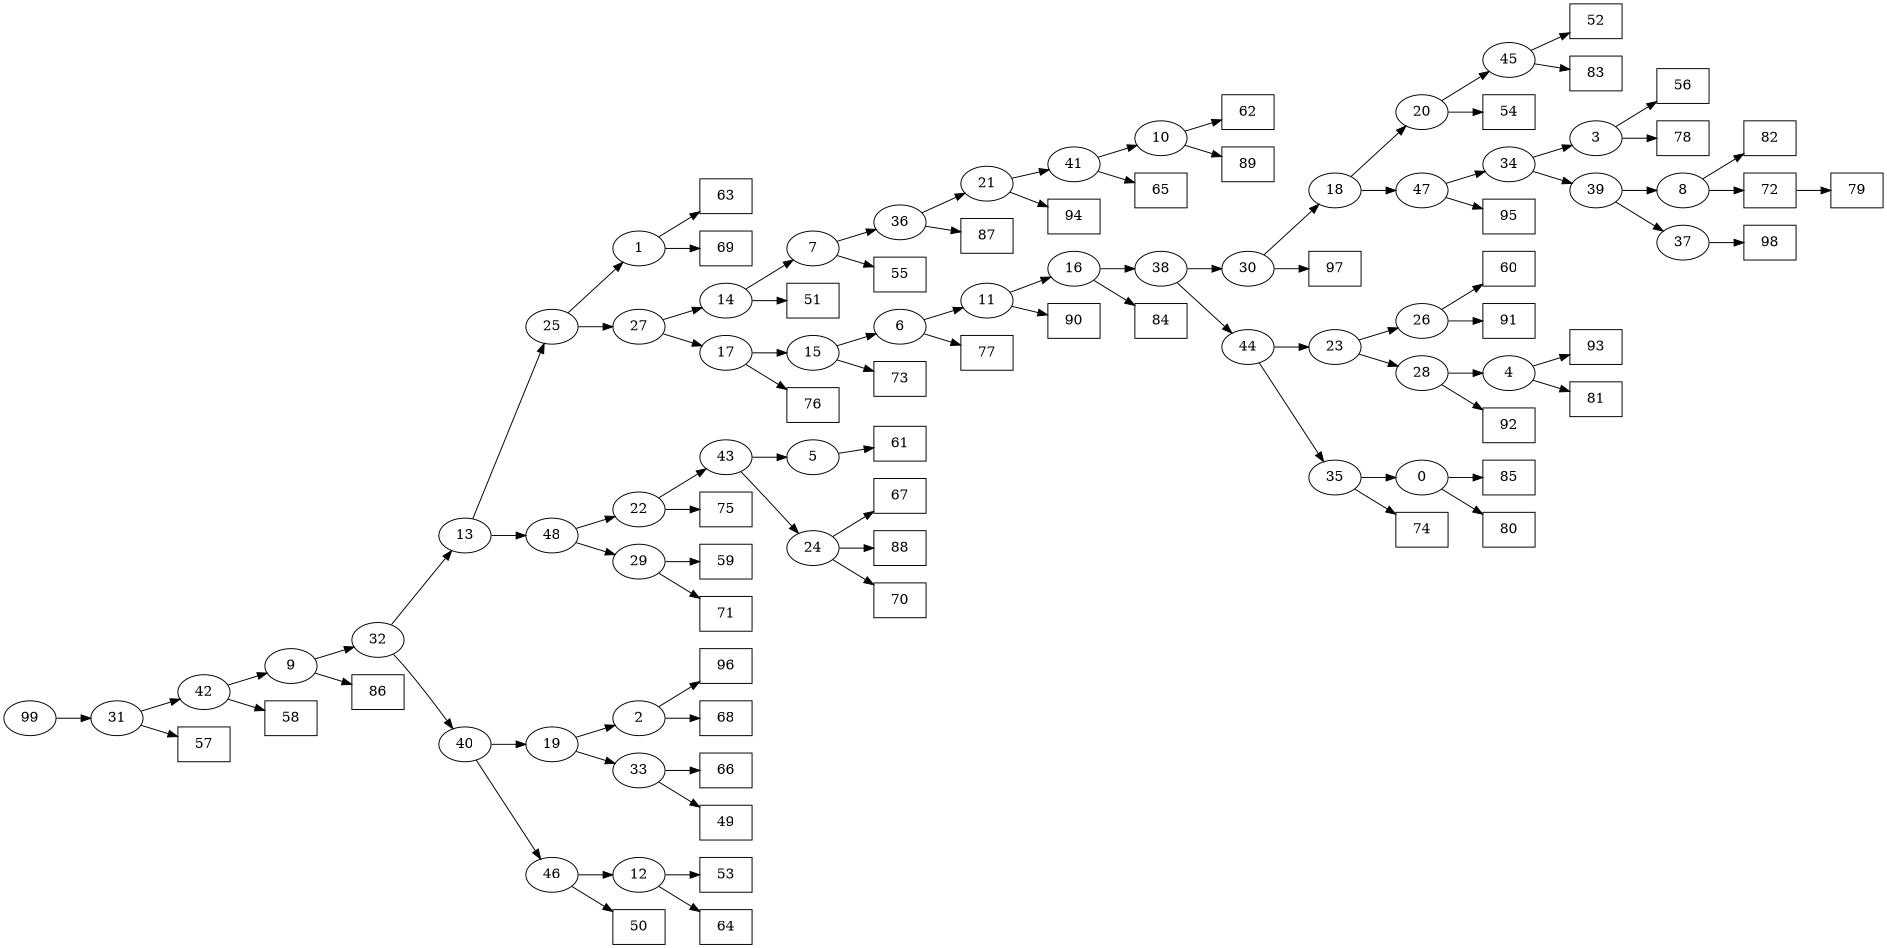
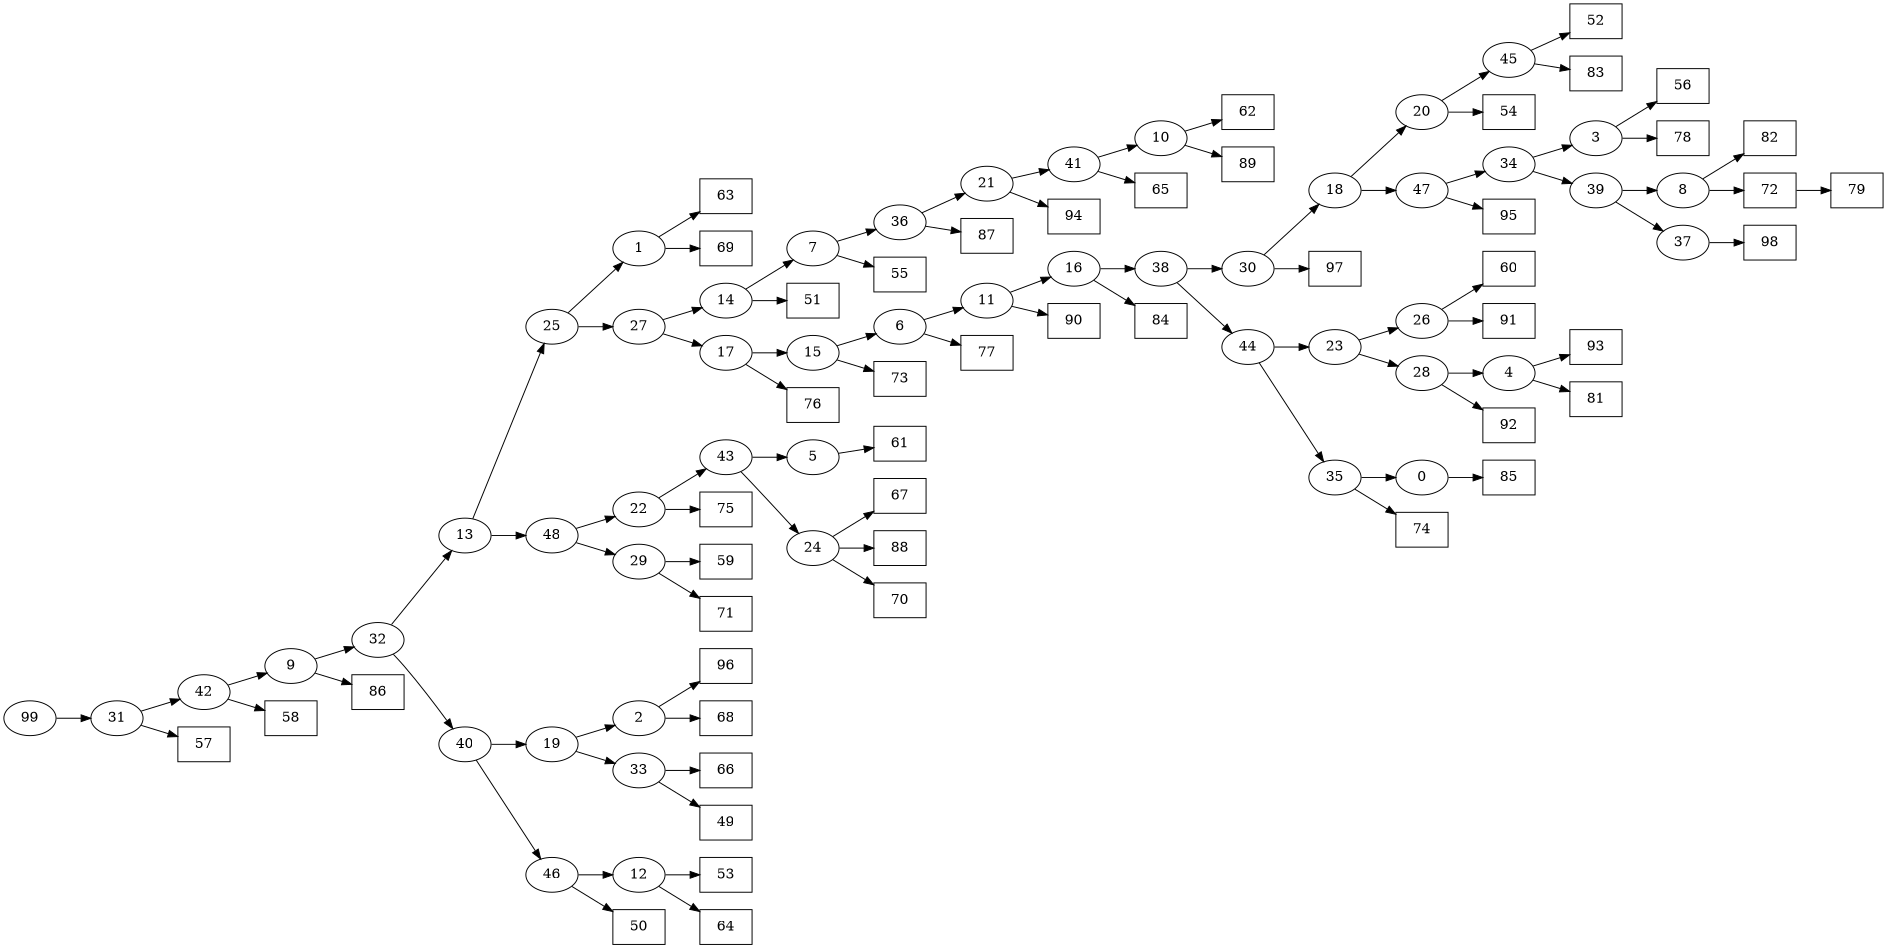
node "80": removed
